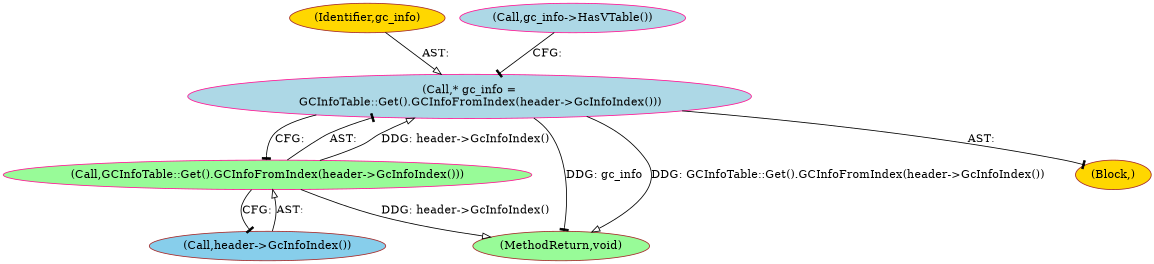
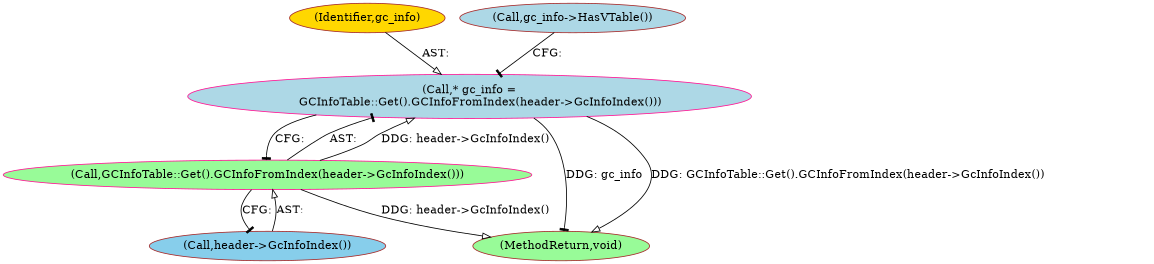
node "(Call,gc_info->HasVTable())": color deeppink -> brown
node "(Block,)": removed
